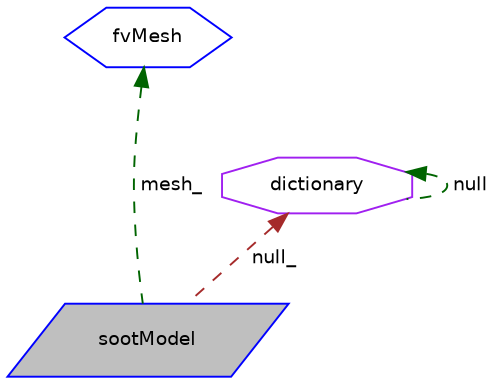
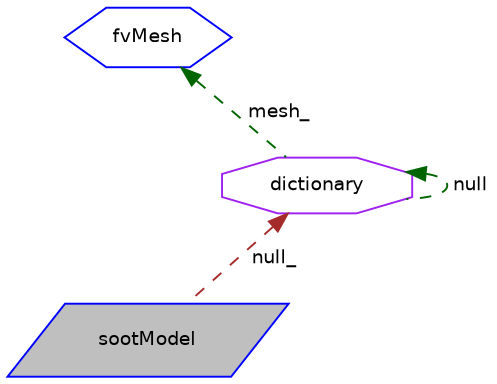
edge "sootModel" -> "fvMesh": now "dictionary" -> "fvMesh"
